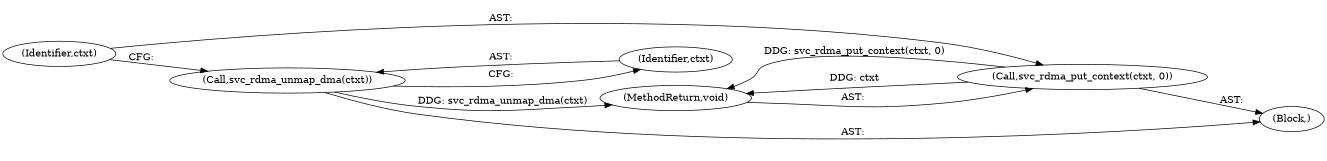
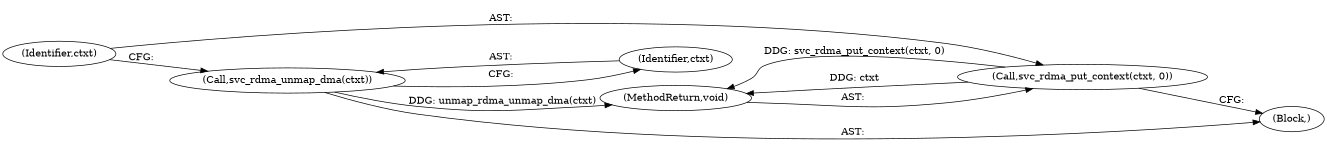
edge "(Call,svc_rdma_unmap_dma(ctxt))" -> "(MethodReturn,void)": label "DDG: svc_rdma_unmap_dma(ctxt)" -> "DDG: unmap_rdma_unmap_dma(ctxt)"
edge "(Call,svc_rdma_put_context(ctxt, 0))" -> "(Block,)": label "AST: " -> "CFG: "
